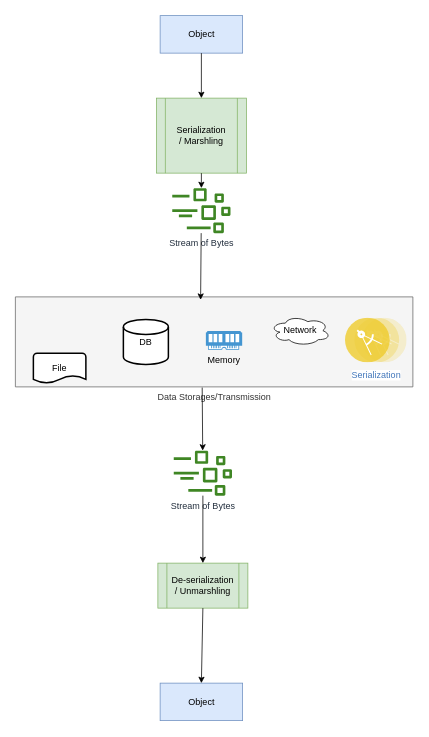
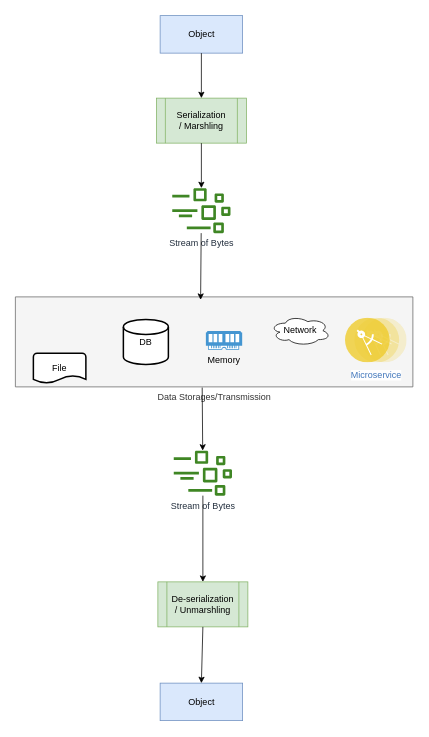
node "Serialization / Marshling": size 90x75 -> 90x45
node "Serialization": label "Serialization" -> "Microservice"
node "De-serialization / Unmarshling": moved (203, 585) -> (203, 604)
